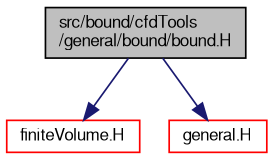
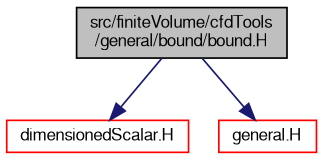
node "src/bound/cfdTools /general/bound/bound.H": label "src/bound/cfdTools /general/bound/bound.H" -> "src/finiteVolume/cfdTools /general/bound/bound.H"
node "finiteVolume.H": label "finiteVolume.H" -> "dimensionedScalar.H"
